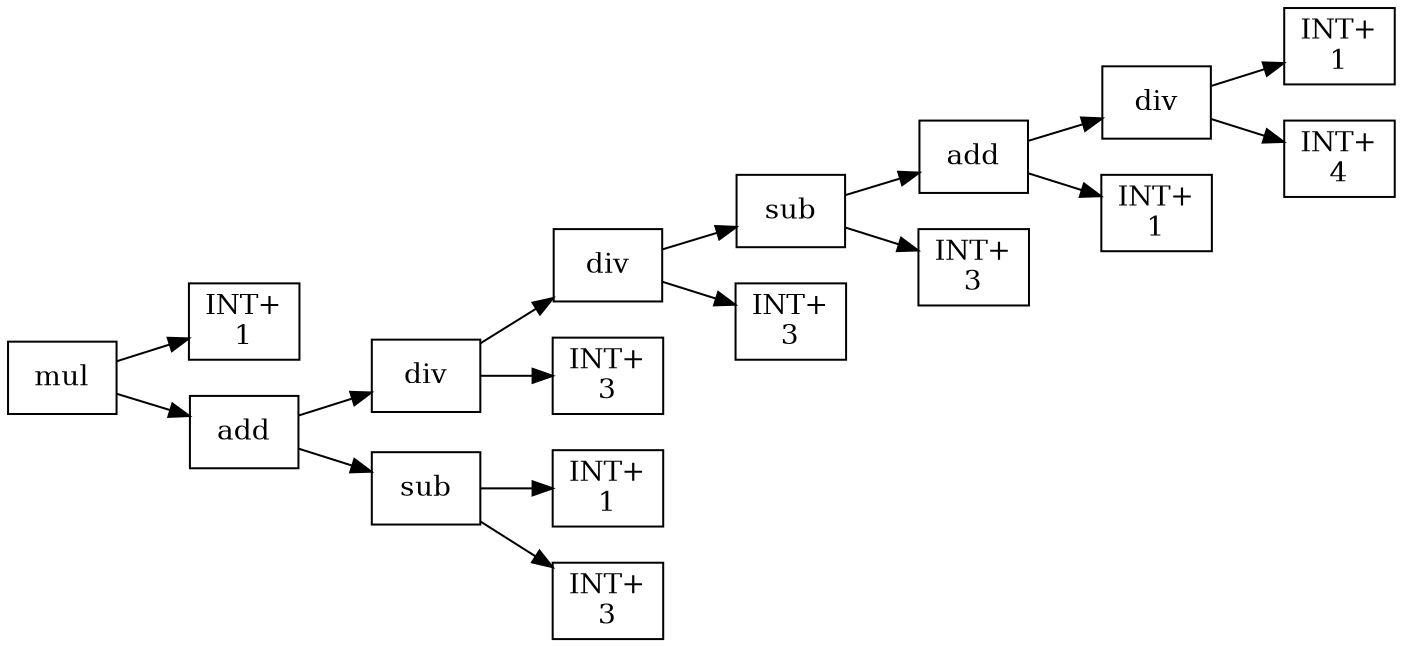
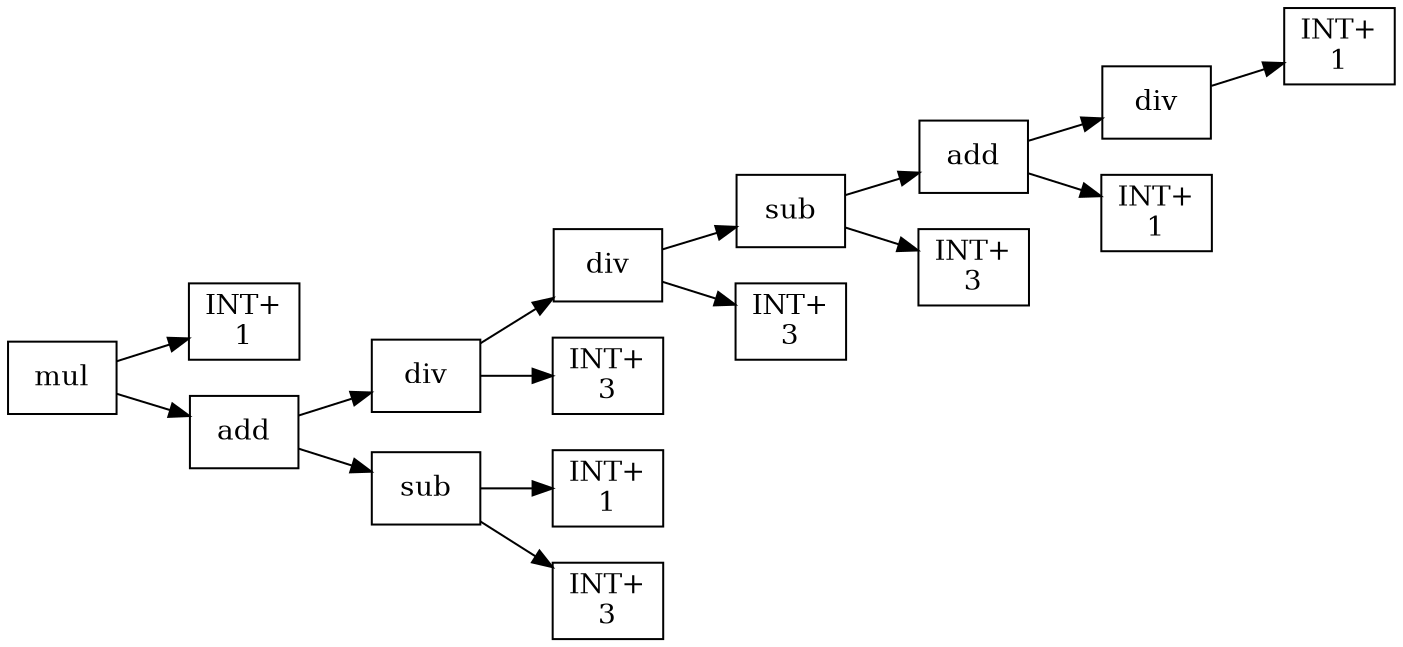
node "INT+ 4": removed
